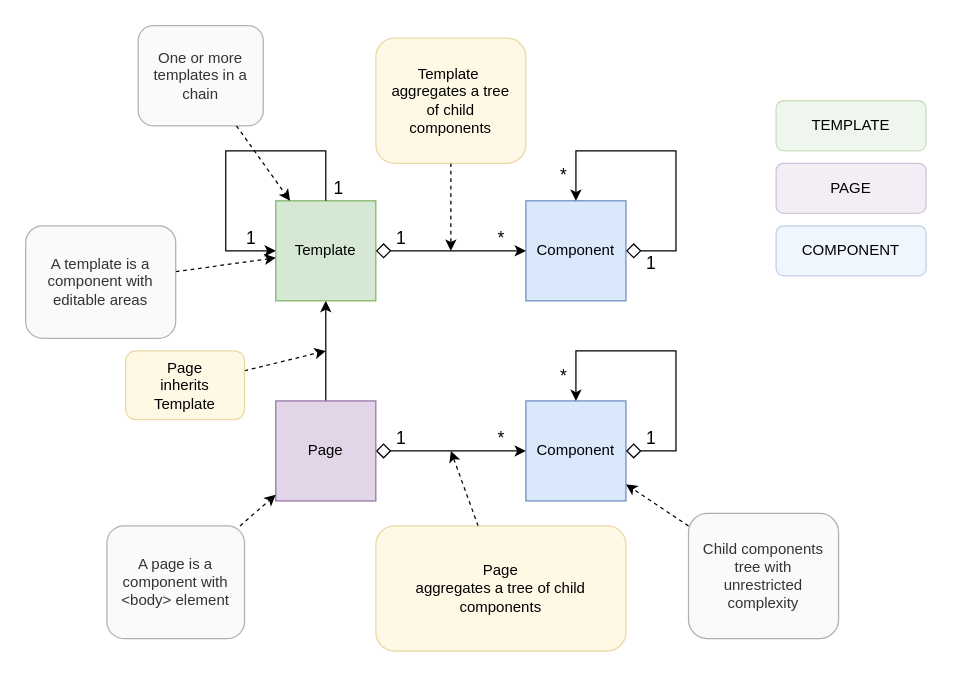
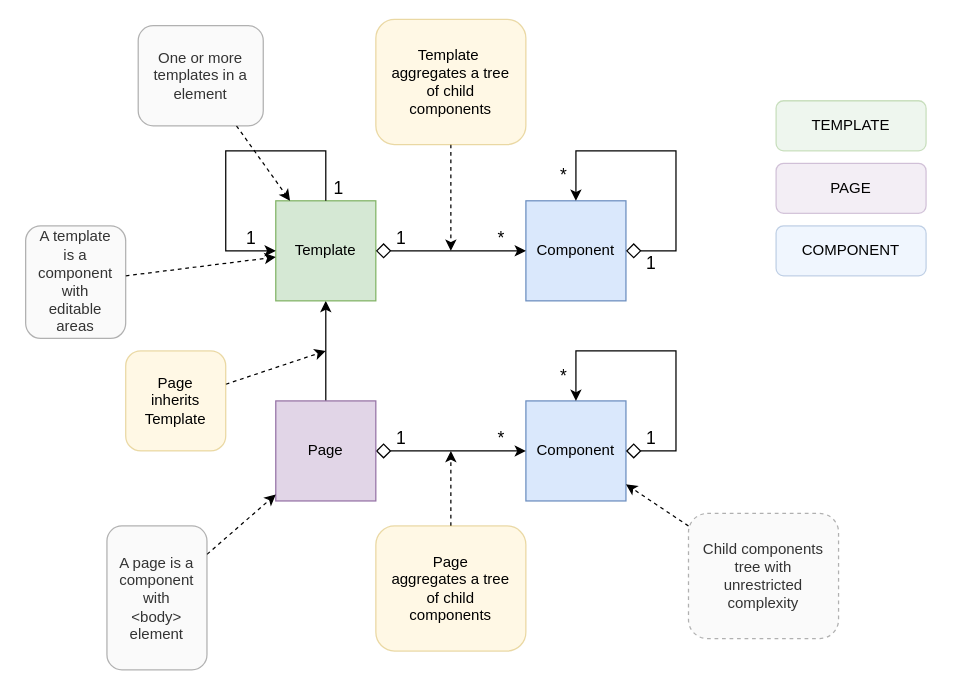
node "One or more templates in a chain": label "One or more templates in a chain" -> "One or more templates in a element"
node "Template aggregates a tree of child components": moved (451, 101) -> (451, 82)
node "A template is a component with editable areas": size 150x113 -> 100x113
node "Page inherits Template": size 119x69 -> 100x100
node "Child components tree with unrestricted complexity": style solid -> dashed
node "A page is a component with <body> element": size 138x113 -> 100x144
node "Page aggregates a tree of child components": size 250x125 -> 150x125
